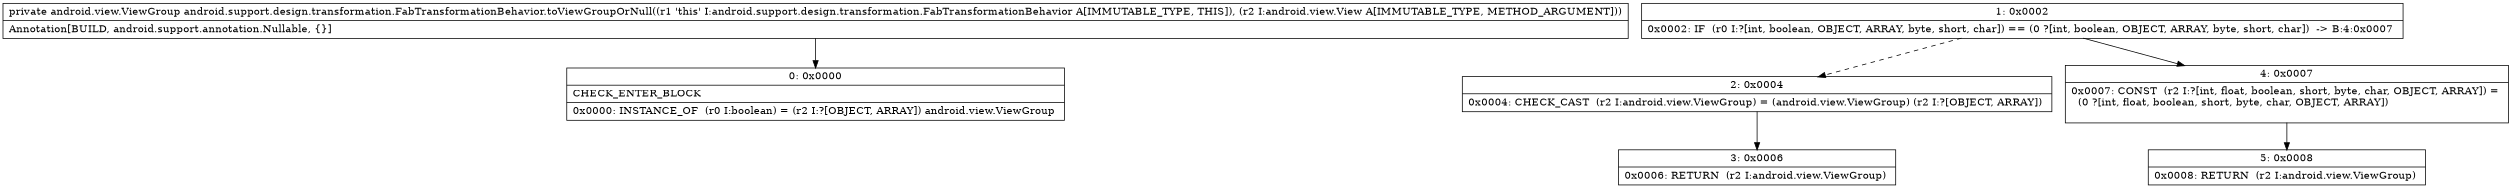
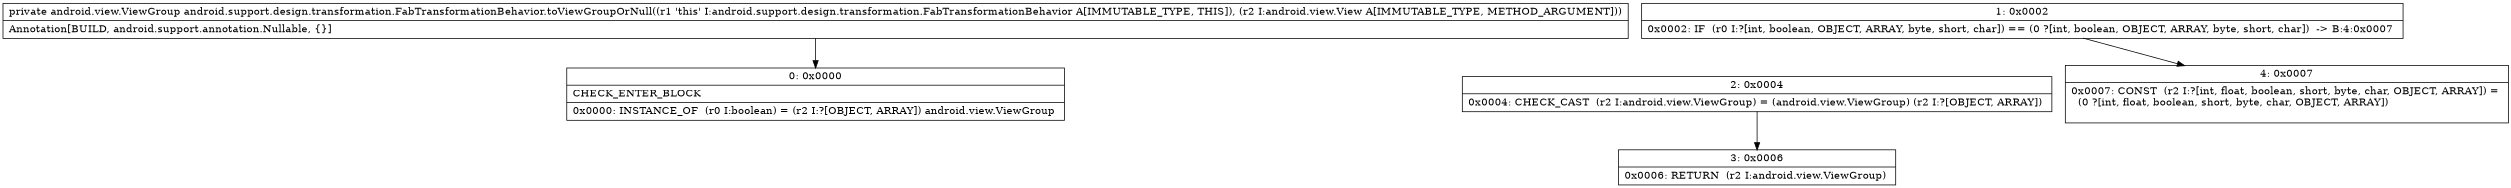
edge "1: 0x0002" -> "2: 0x0004": removed
node "5: 0x0008": removed
